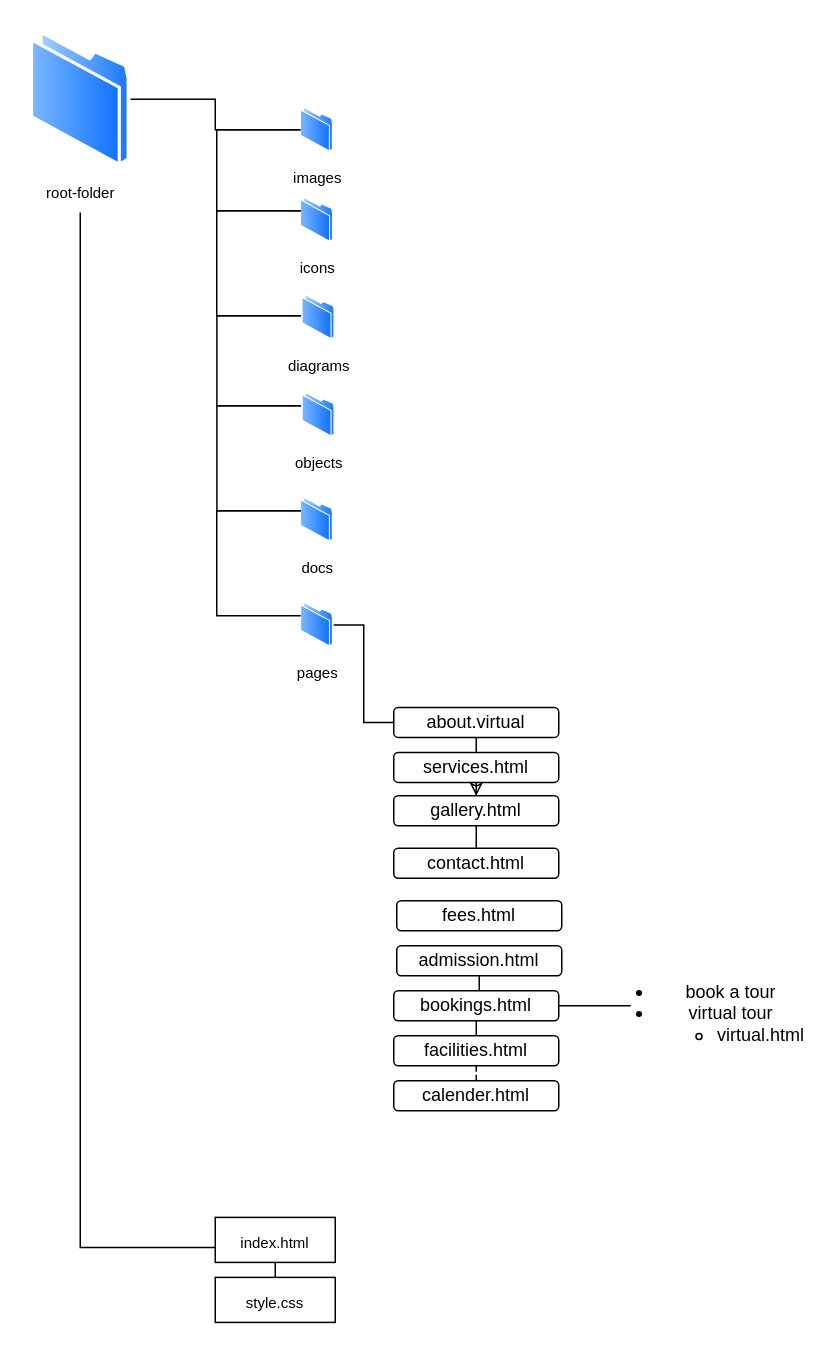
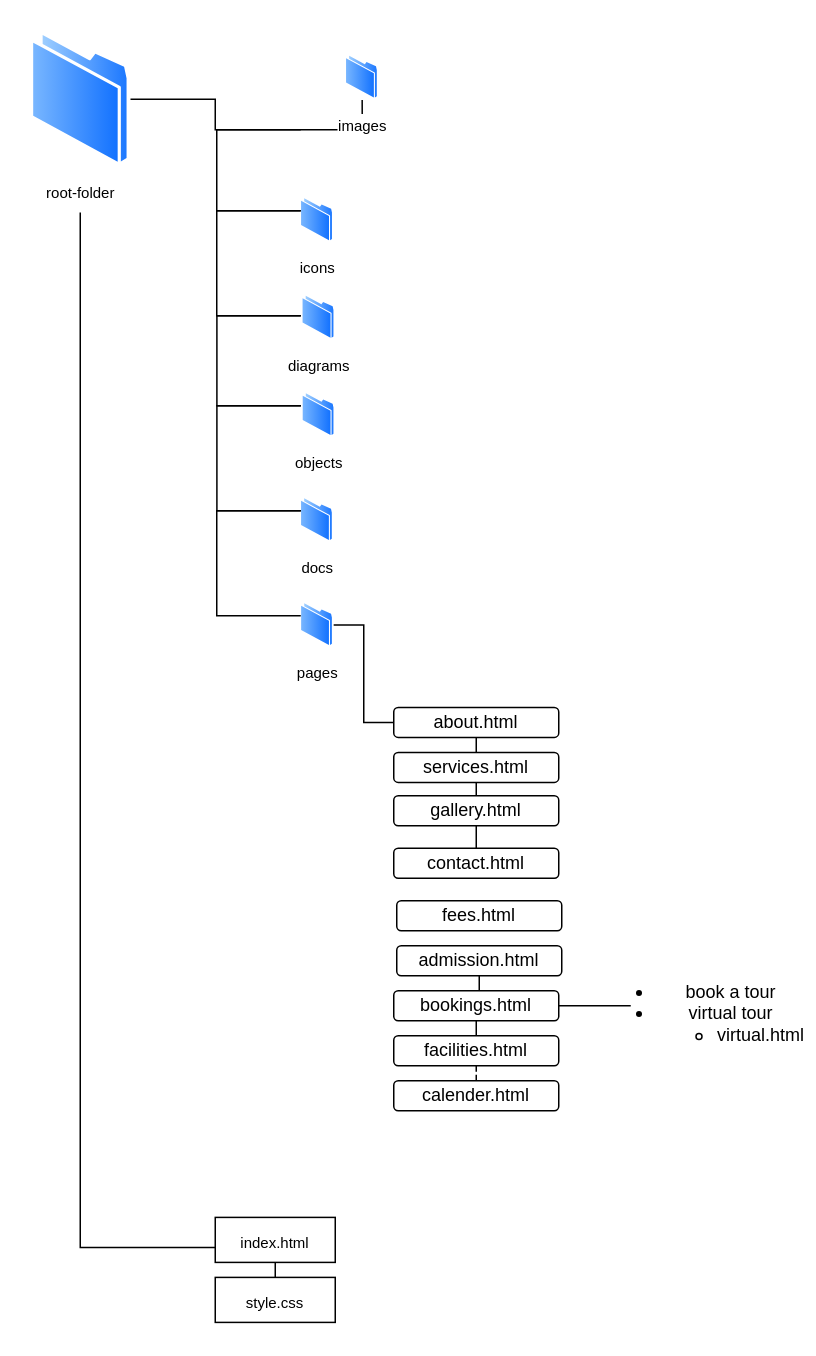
node "images": moved (317, 130) -> (362, 77)
node "about.virtual": label "about.virtual" -> "about.html"
edge "services.html" -> "gallery.html": arrowhead classic -> none
